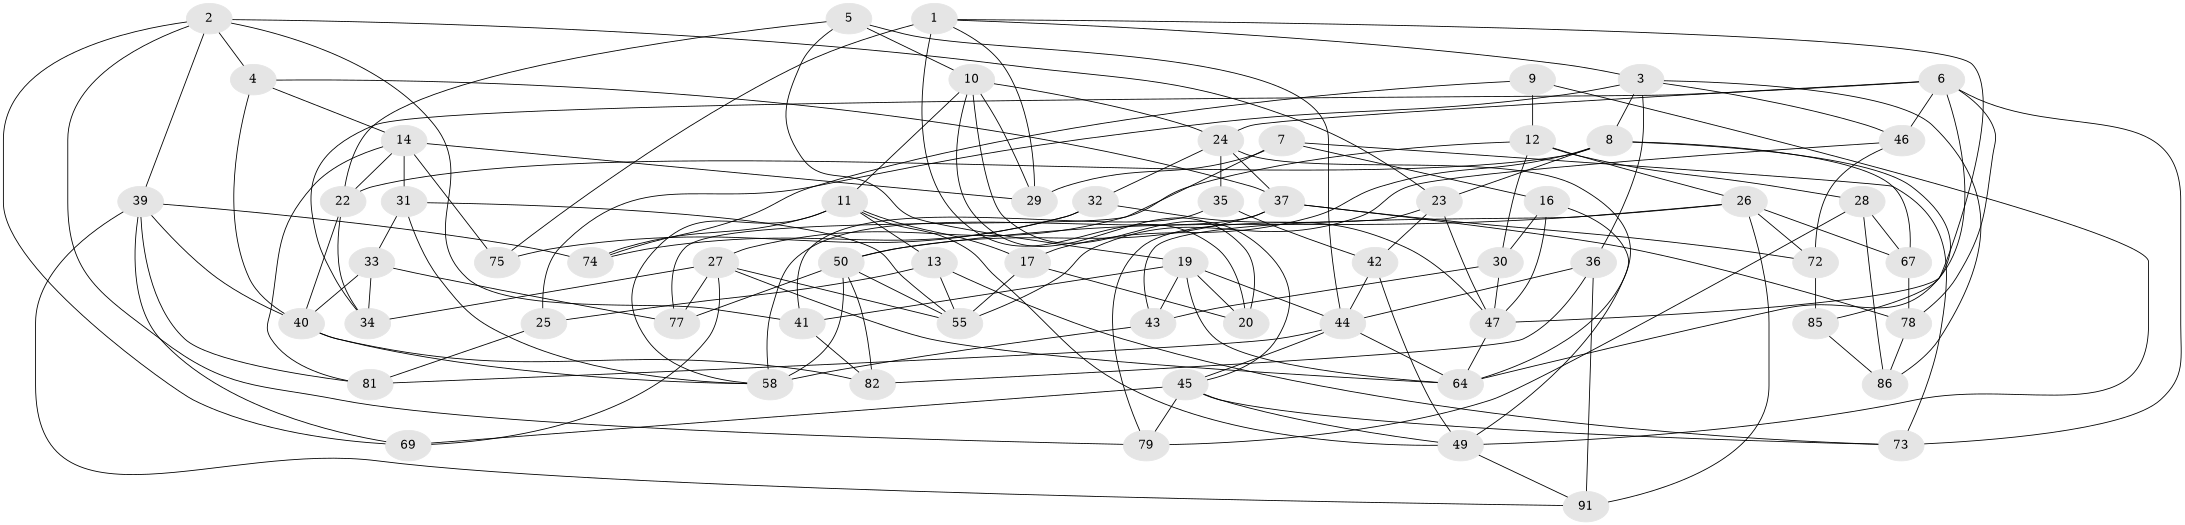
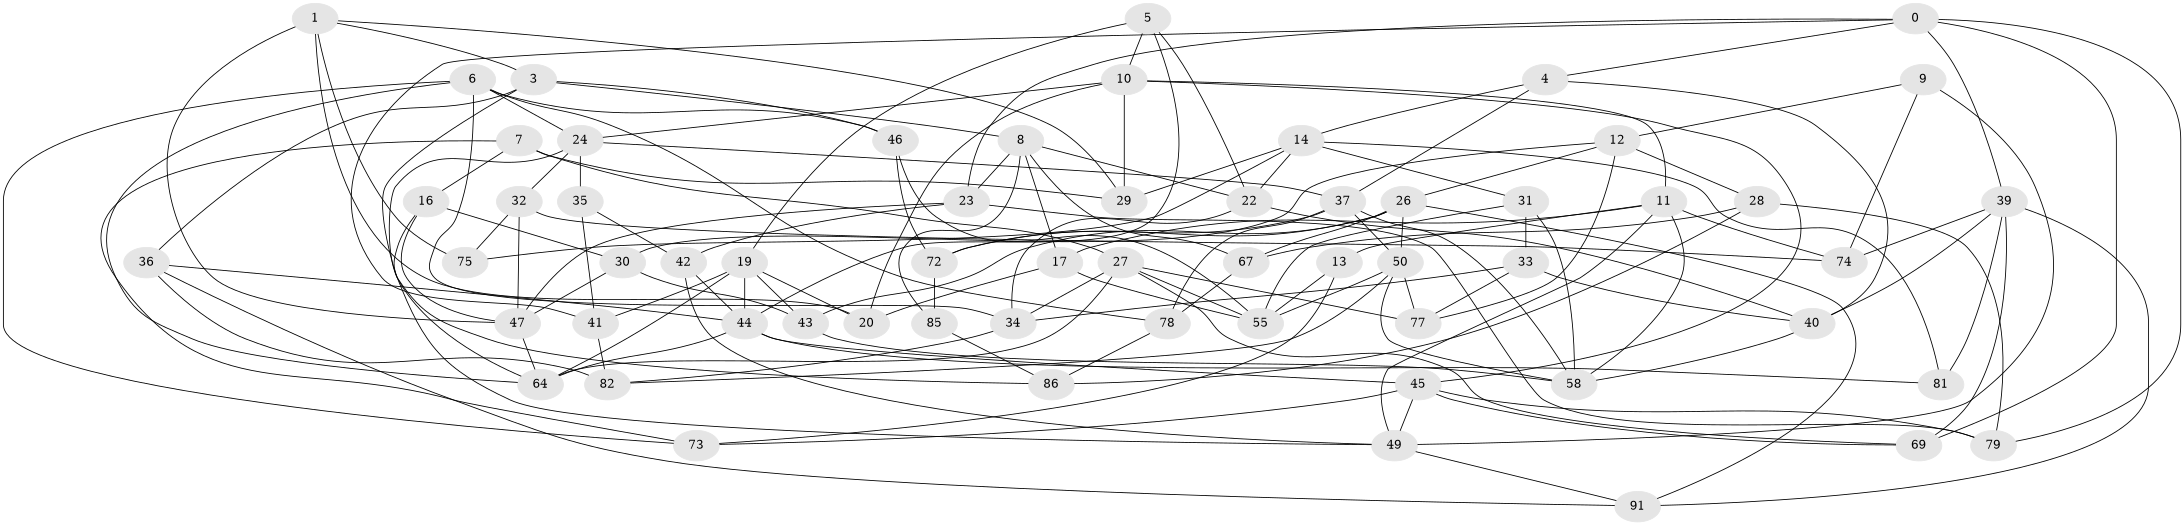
node "2": label "2" -> "0"
node "25": removed
edge "40" -- "82": now "34" -- "82"
